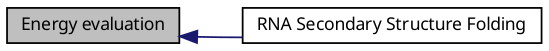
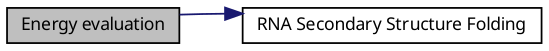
edge "RNA Secondary Structure Folding" -> "Energy evaluation": reversed
